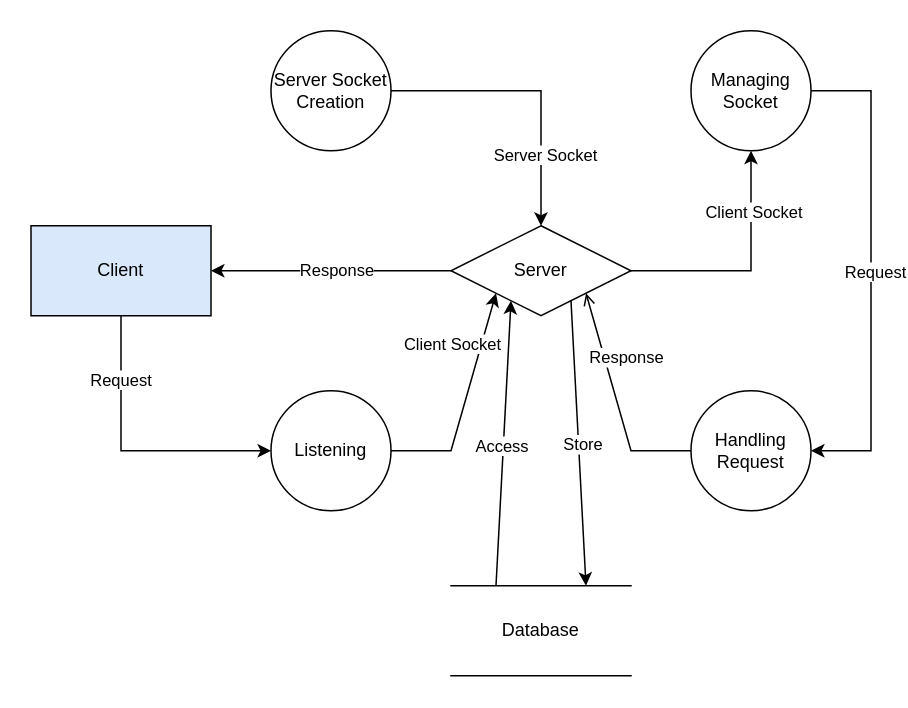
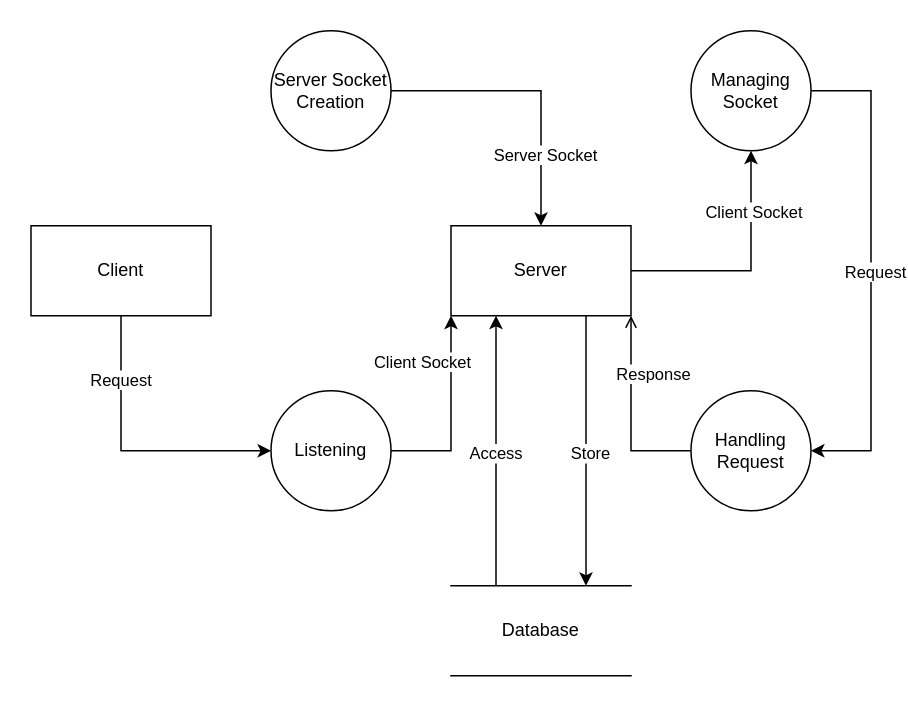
node "Client": fillcolor #dae8fc -> #ffffff
edge "Server" -> "Client": removed, label "Response"
node "Server": shape diamond -> rectangle
